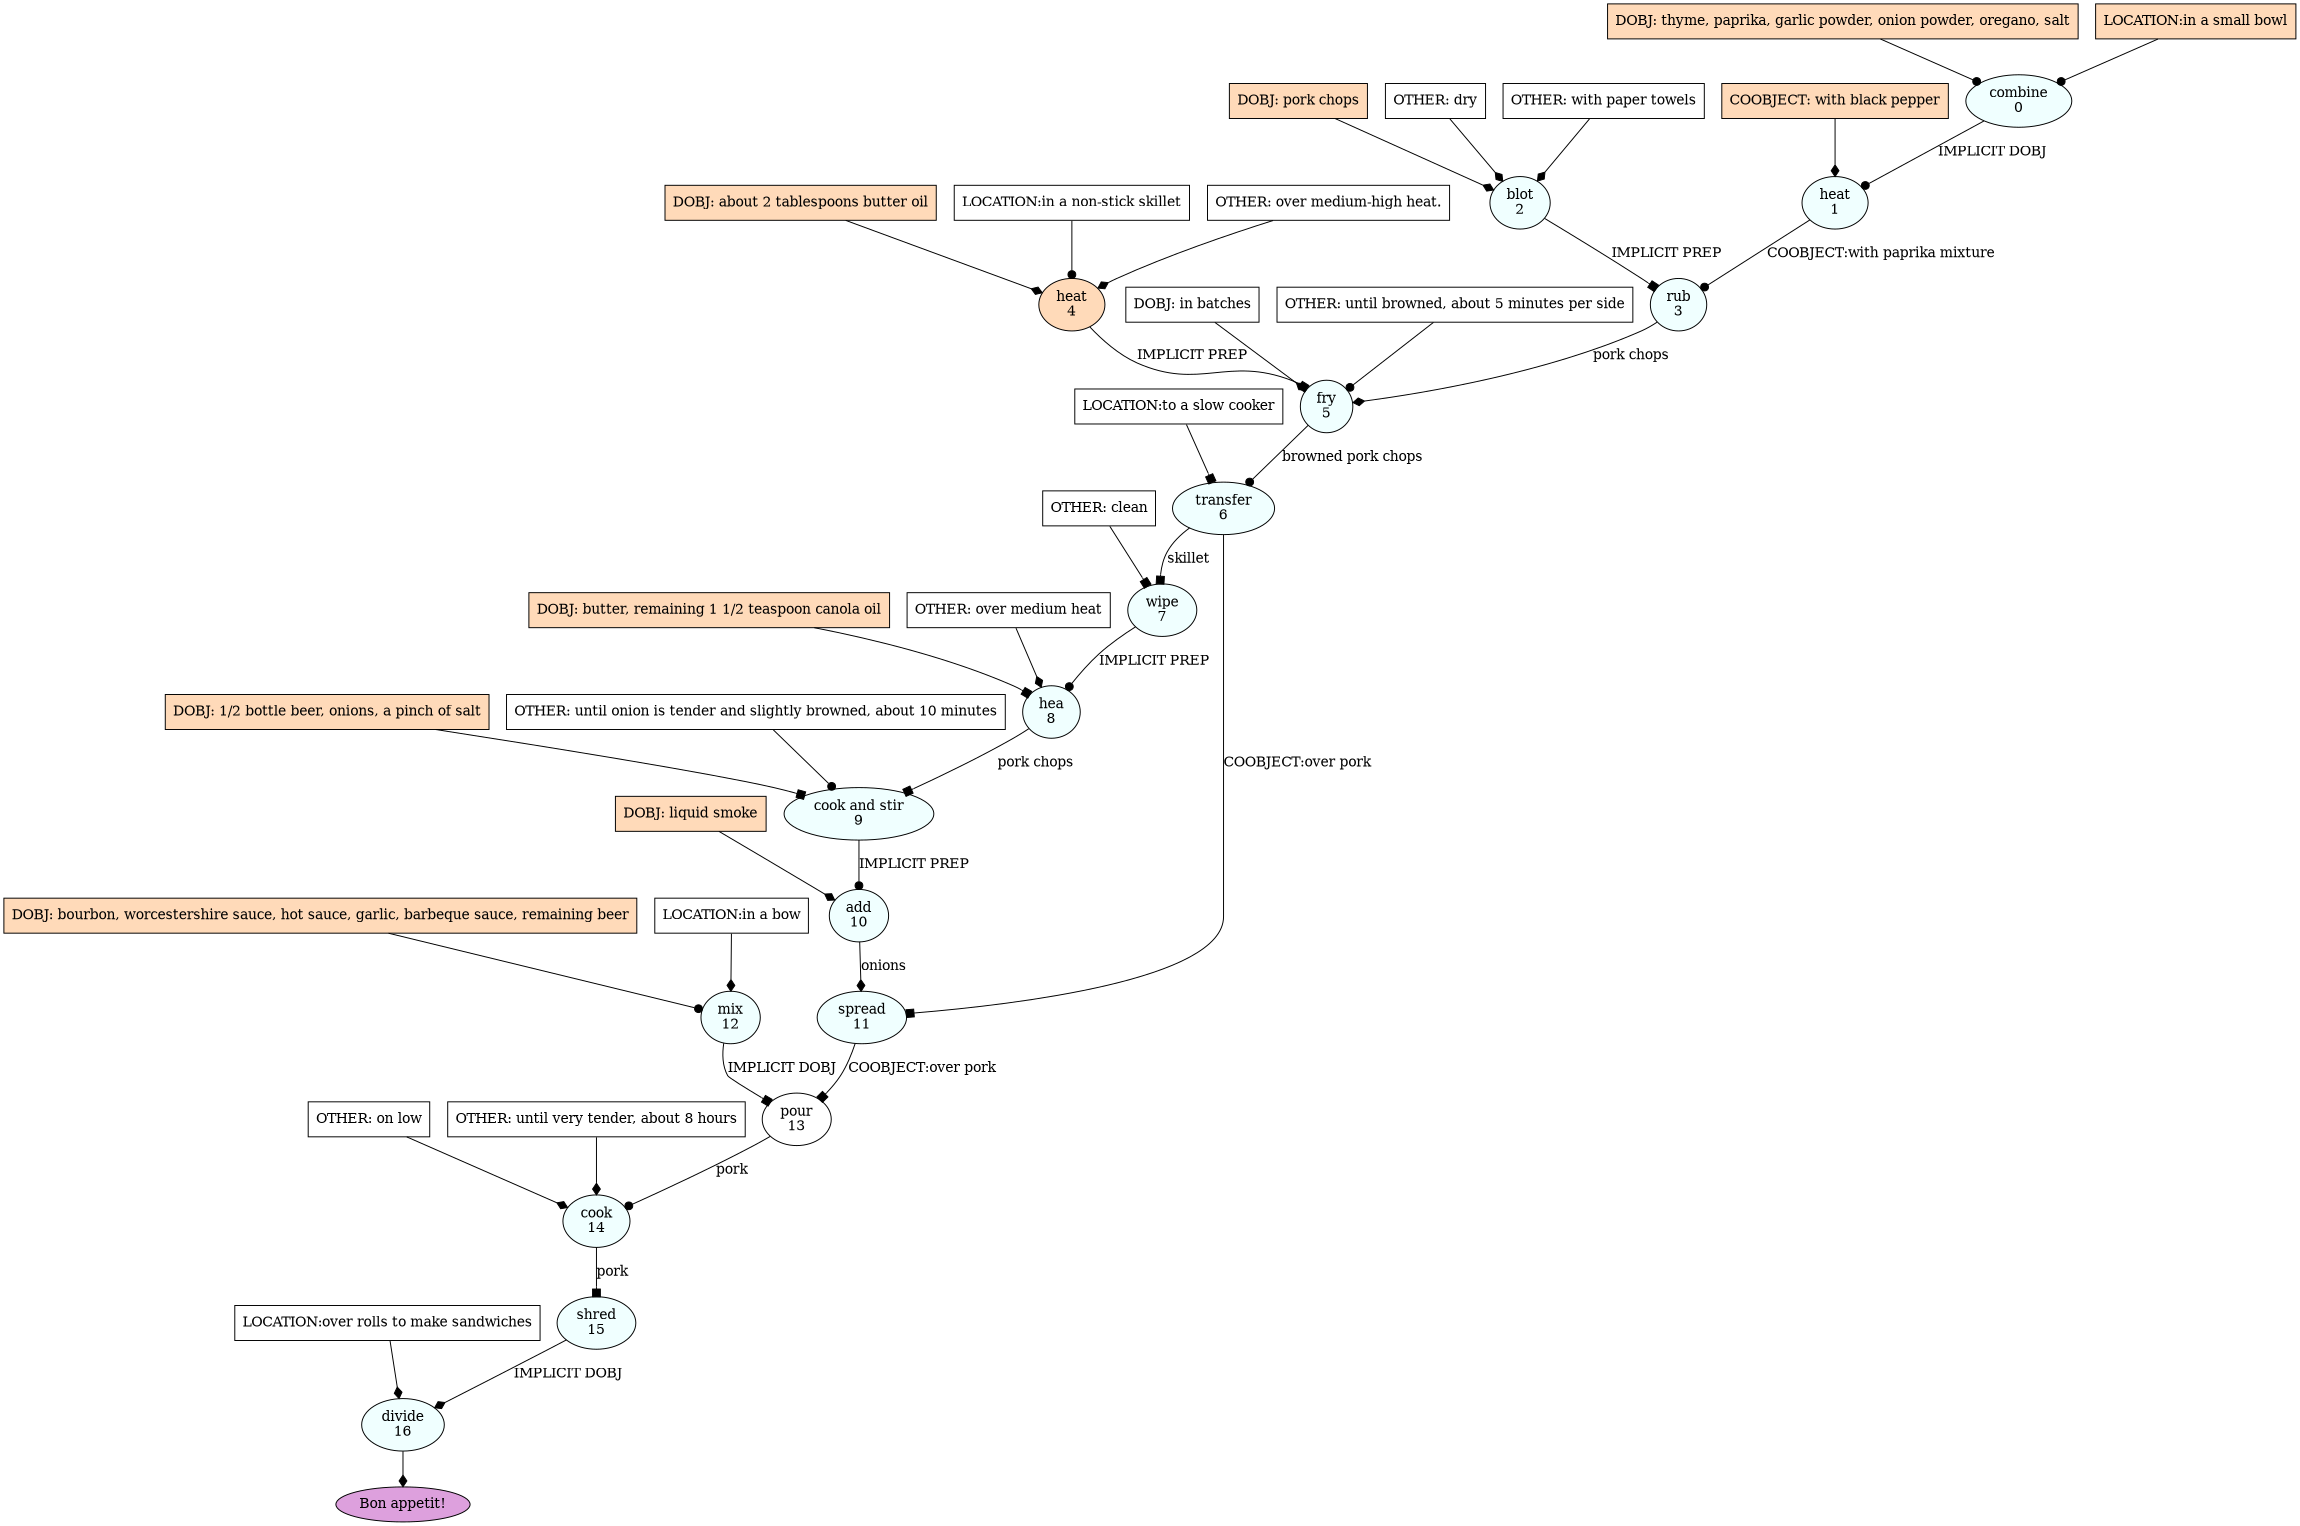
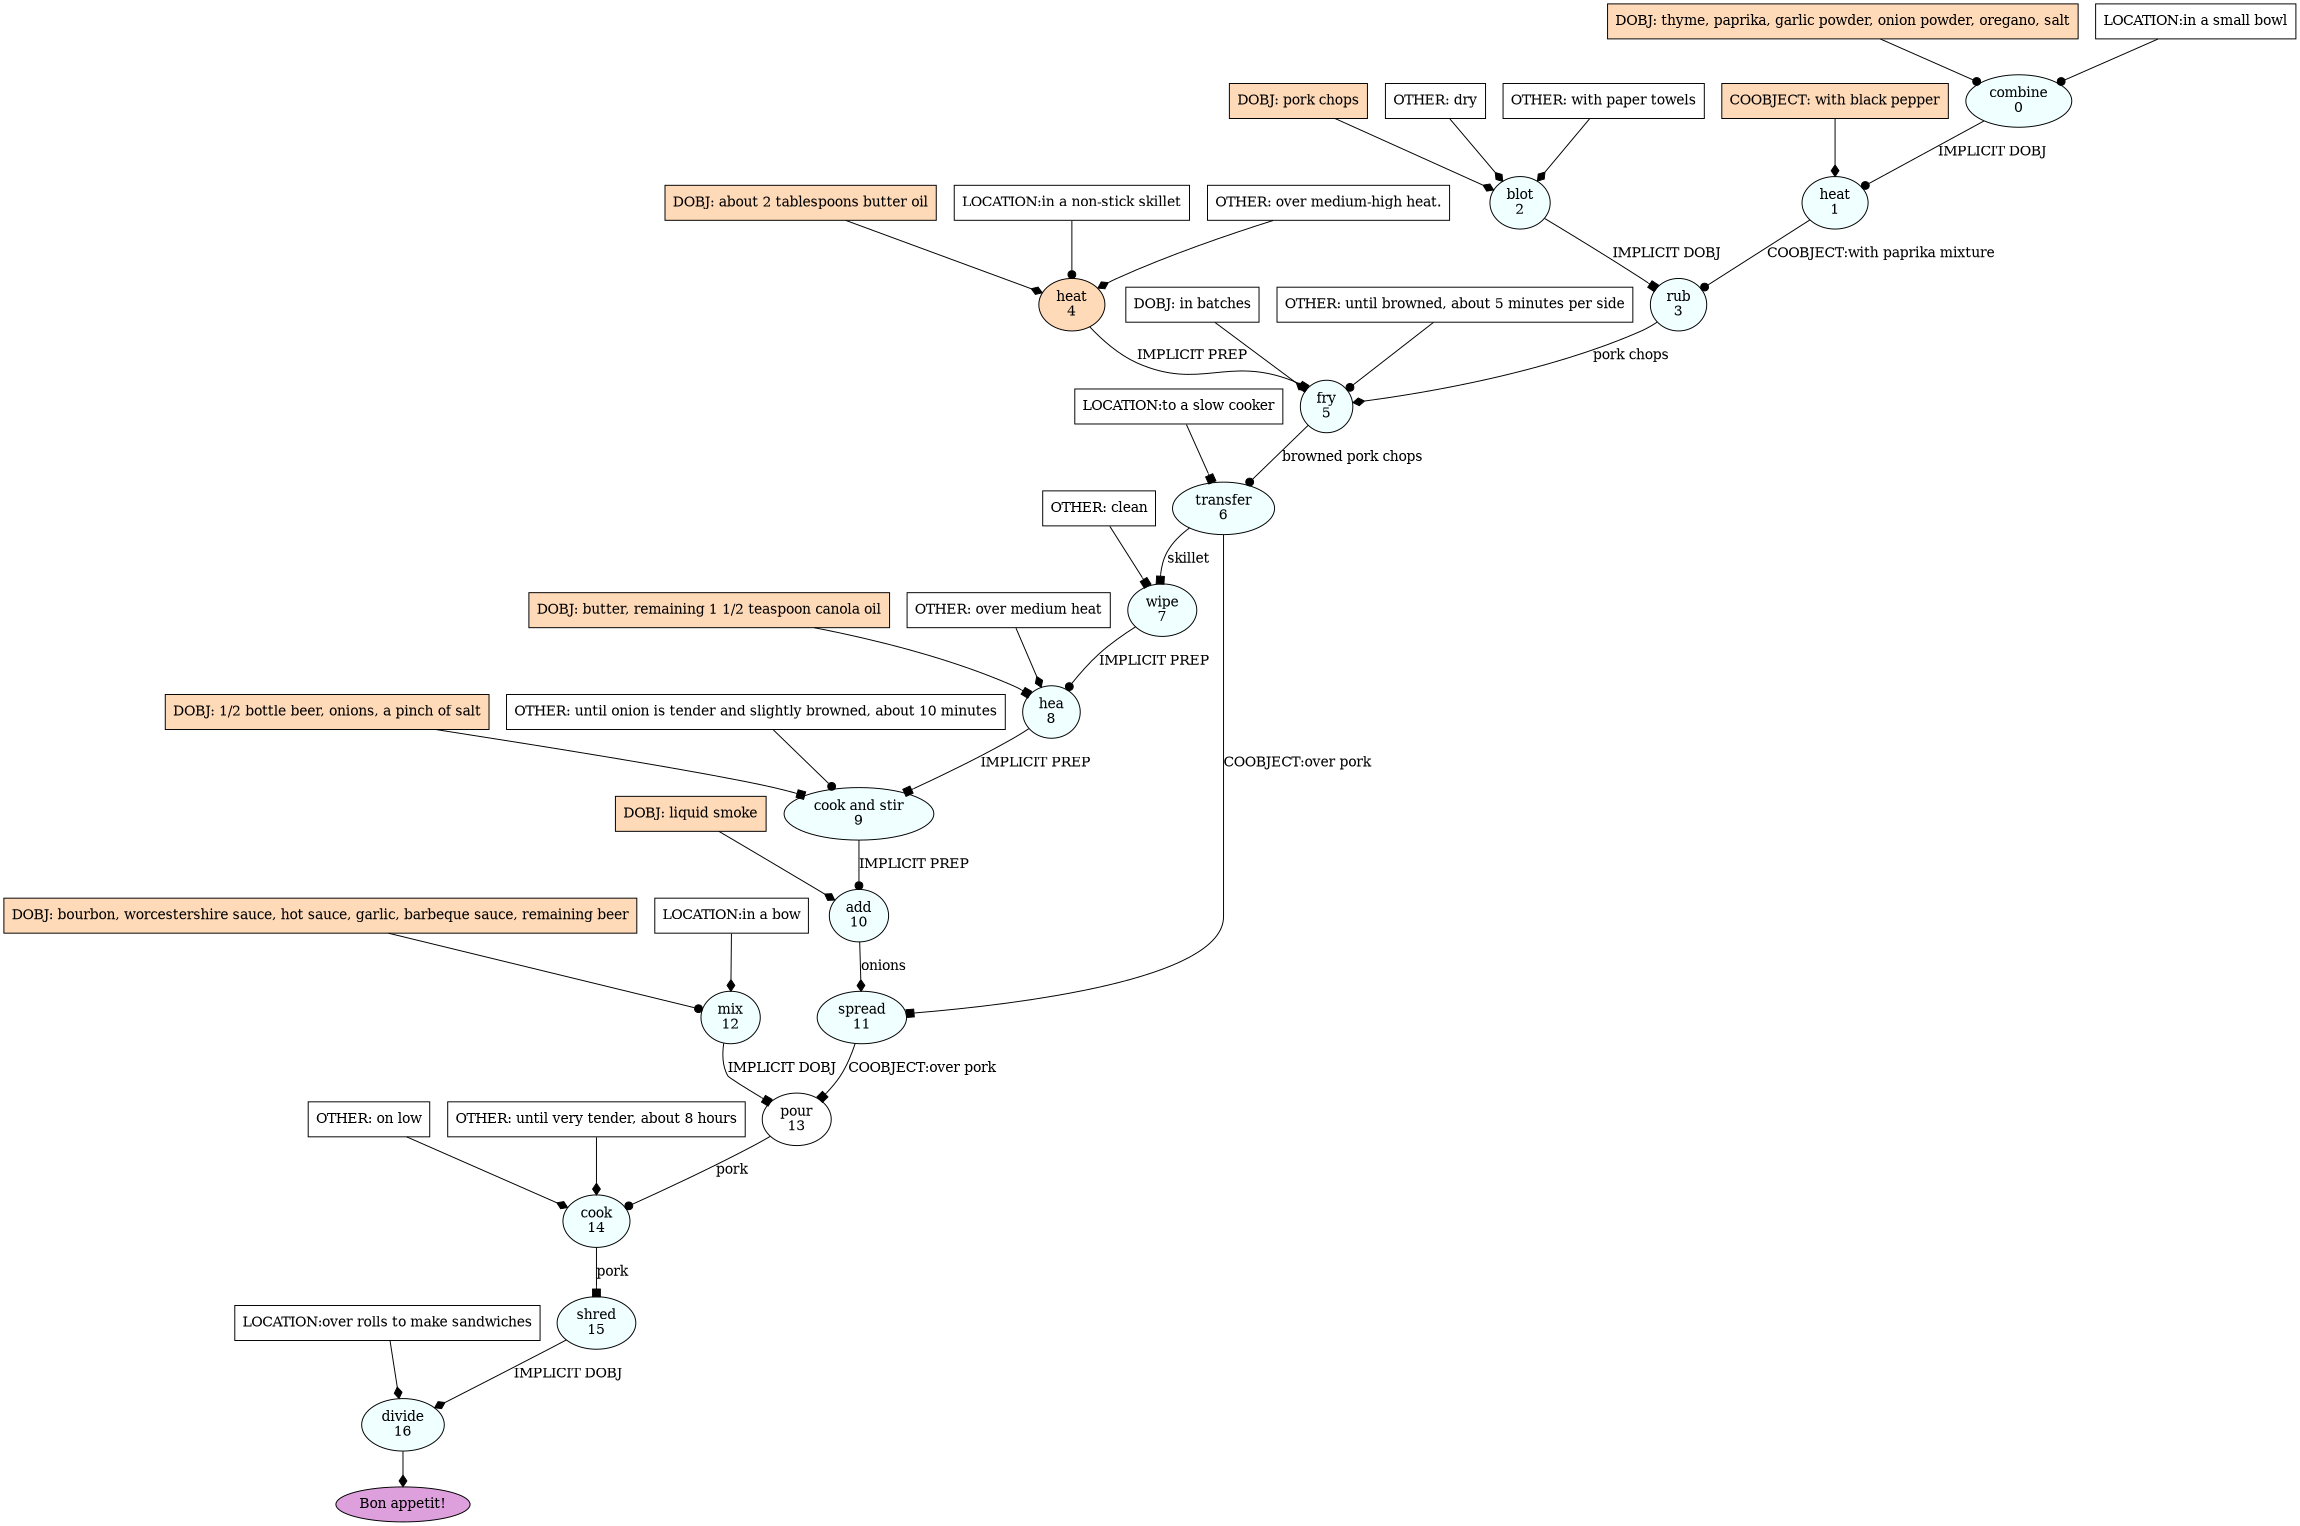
node "LOCATION:in a small bowl": fillcolor peachpuff -> white
edge "blot 2" -> "rub 3": label "IMPLICIT PREP" -> "IMPLICIT DOBJ"
edge "hea 8" -> "cook and stir 9": label "pork chops" -> "IMPLICIT PREP"
